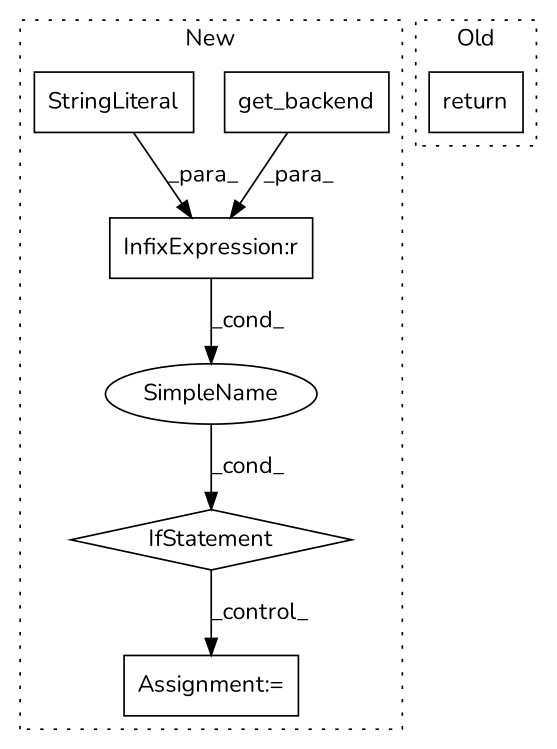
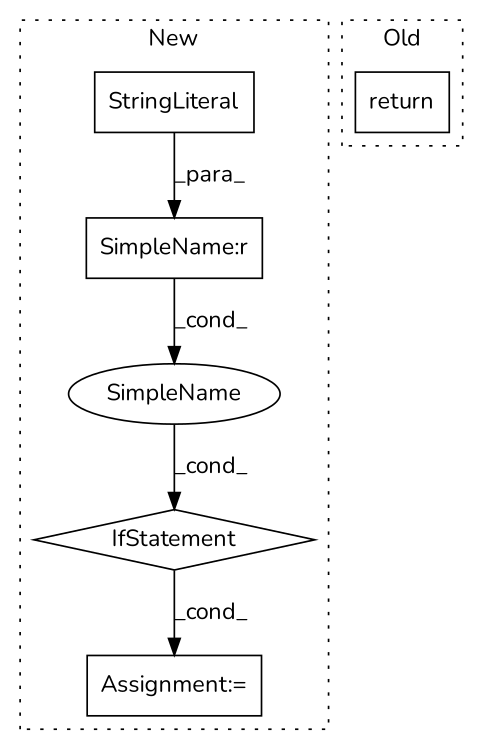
node "get_backend": removed
node "InfixExpression:r": label "InfixExpression:r" -> "SimpleName:r"
edge "IfStatement" -> "Assignment:=": label "_control_" -> "_cond_"
